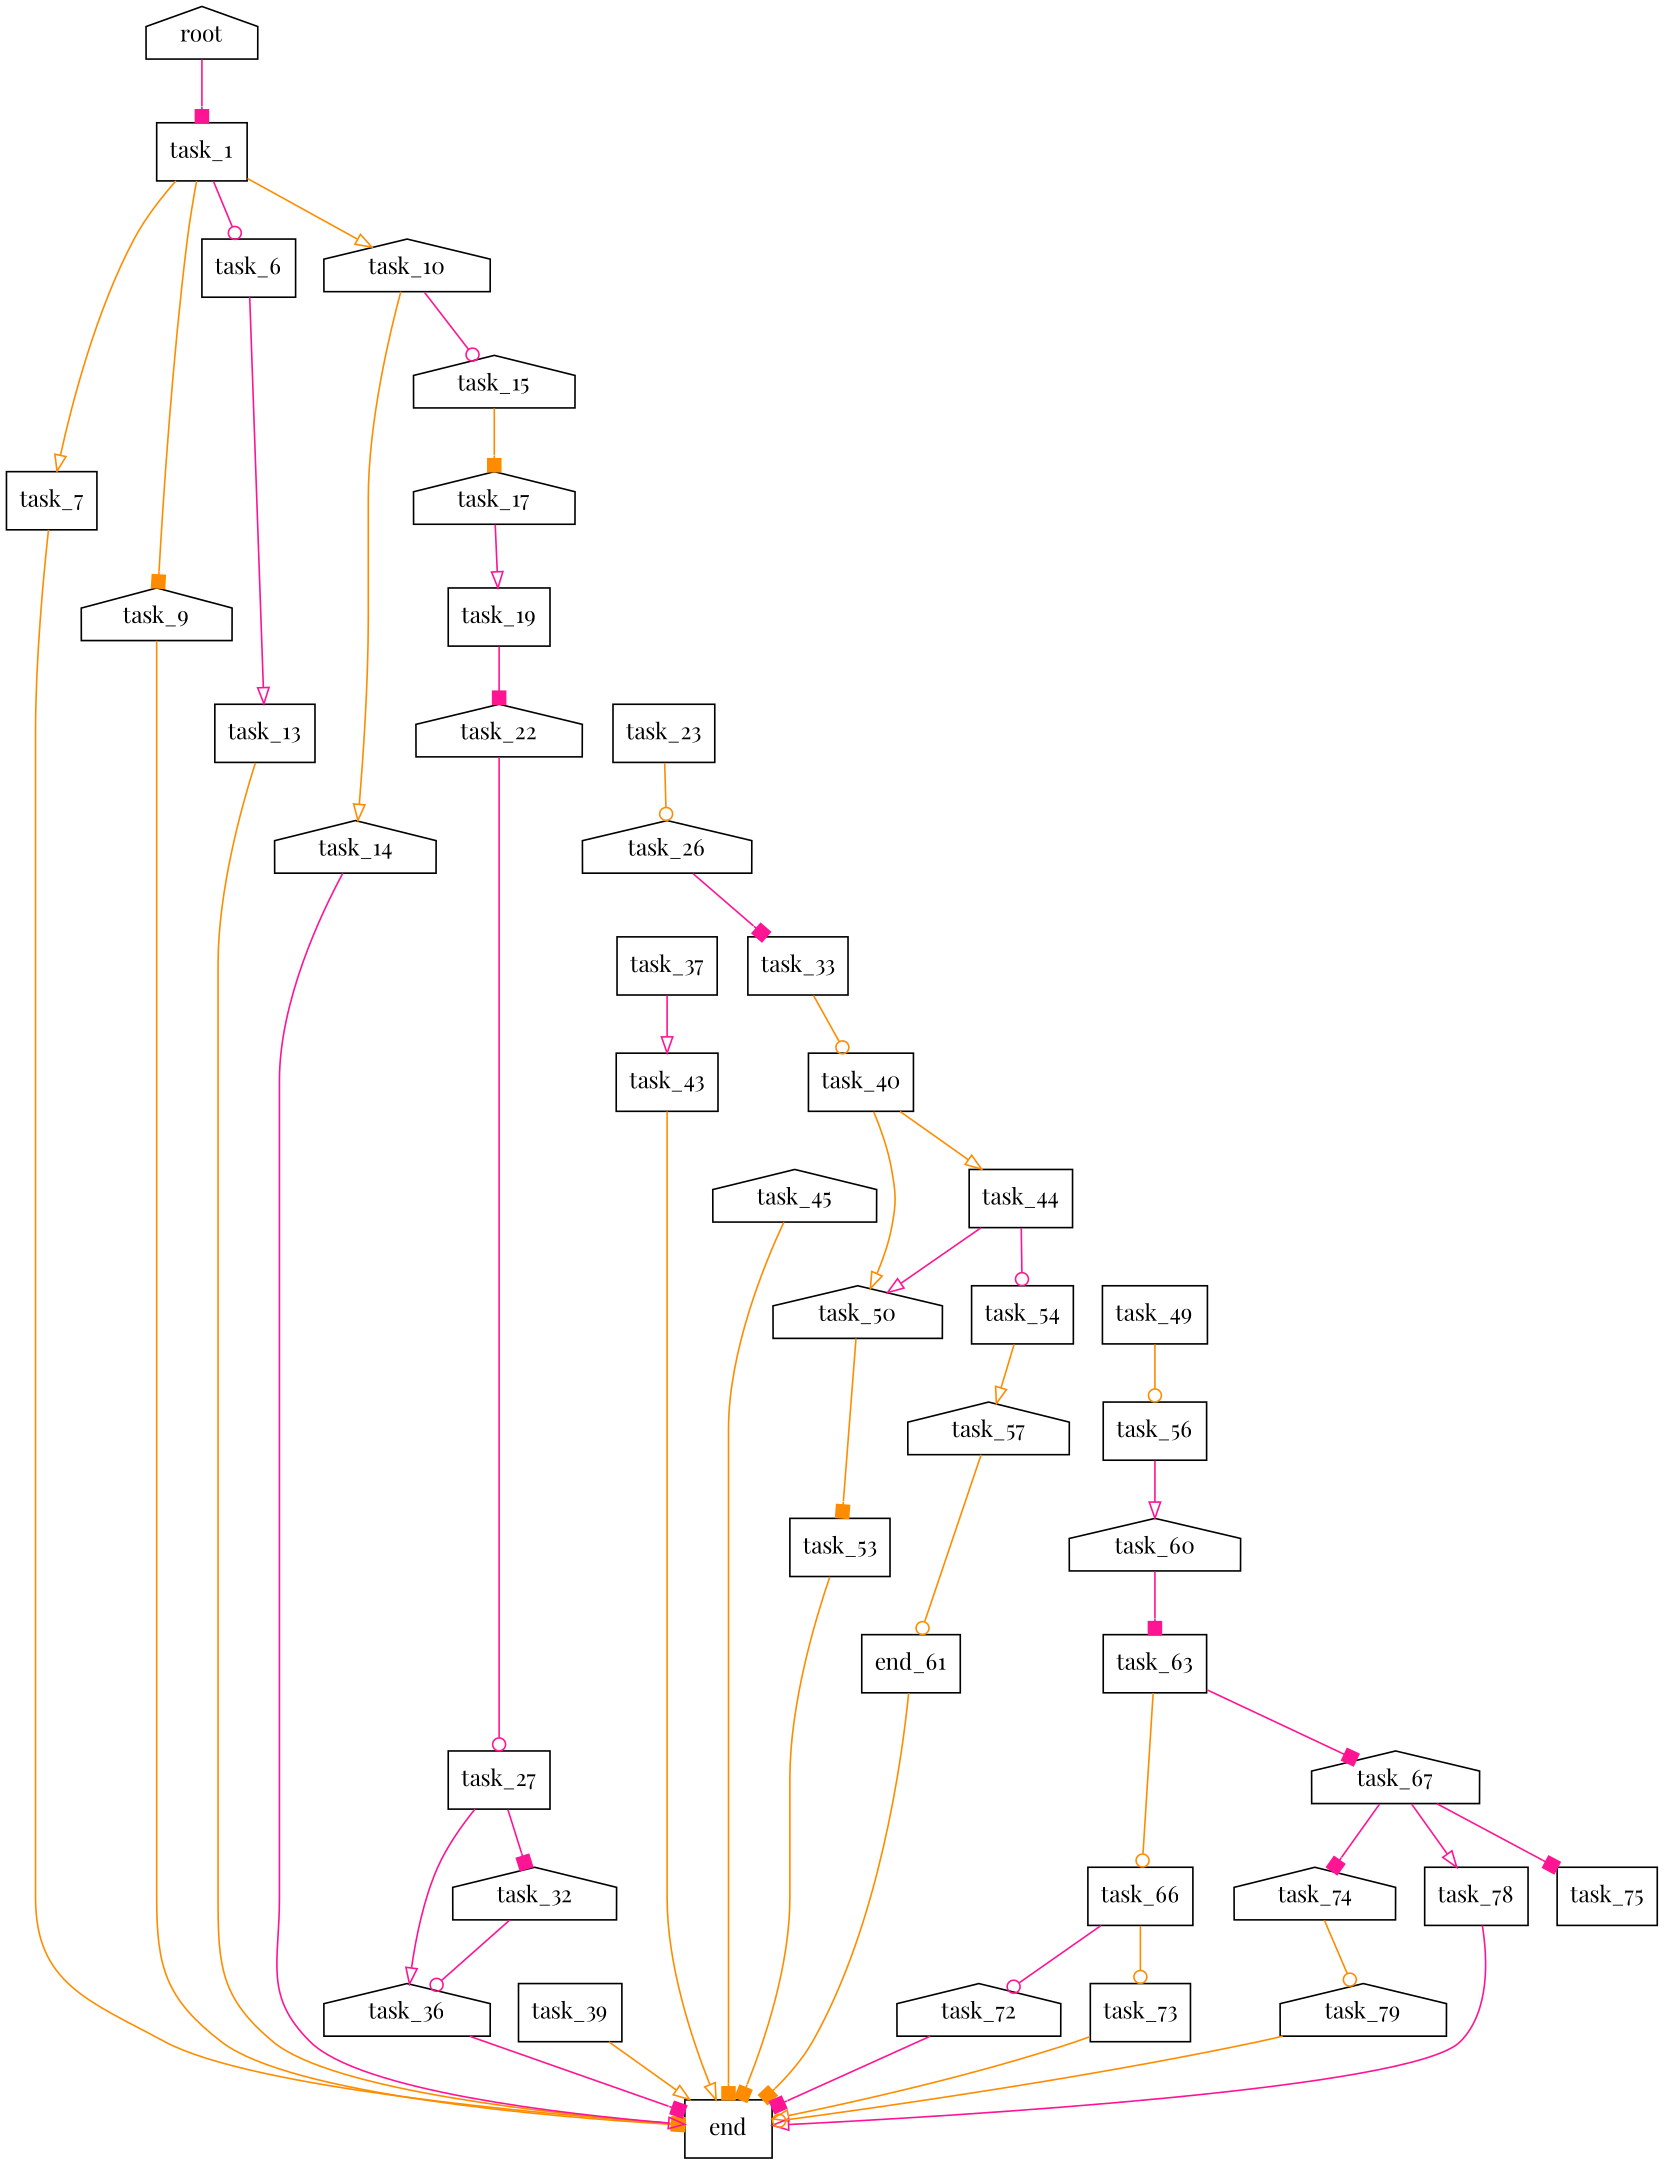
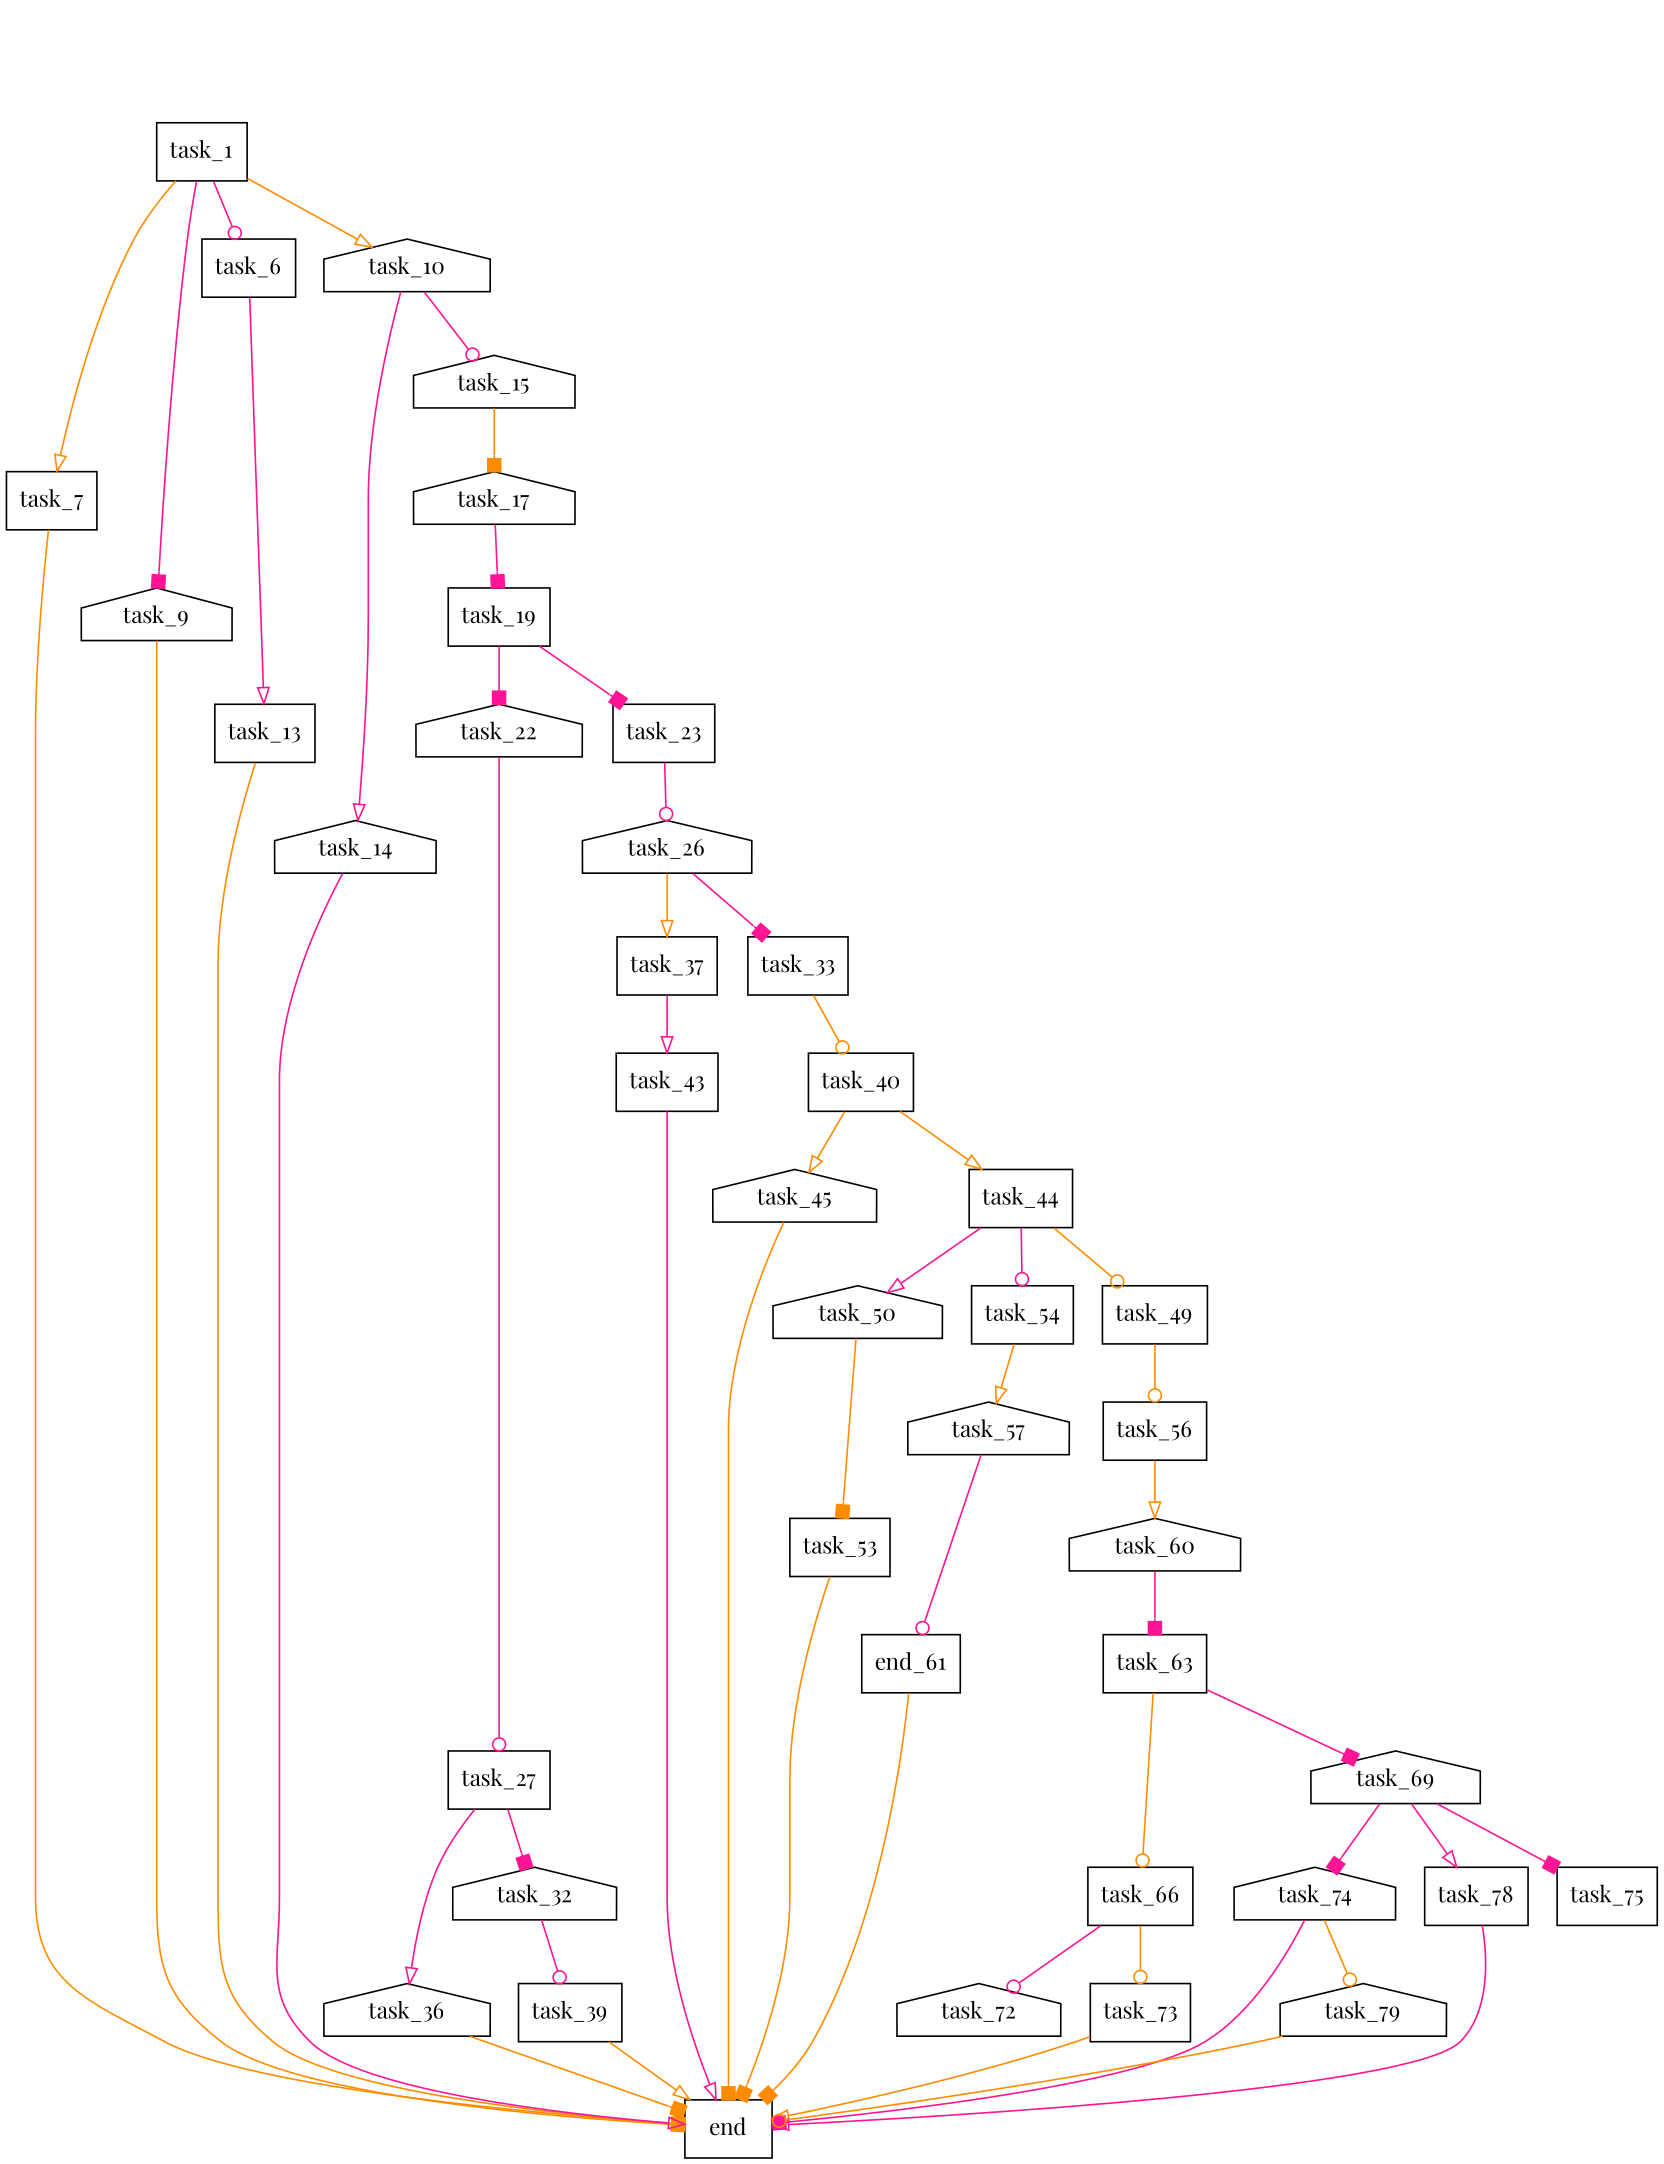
node "root": removed
edge "task_1" -> "task_9": color darkorange -> deeppink
edge "task_10" -> "task_14": color darkorange -> deeppink
edge "task_17" -> "task_19": arrowhead onormal -> box
edge "task_19" -> "task_23": added
edge "task_23" -> "task_26": color darkorange -> deeppink
edge "task_26" -> "task_37": added
edge "task_40" -> "task_50": now "task_40" -> "task_45"
edge "task_44" -> "task_49": added
edge "task_56" -> "task_60": color deeppink -> darkorange
edge "task_57" -> "end_61": color darkorange -> deeppink
edge "task_43" -> "end": color darkorange -> deeppink
node "task_67": label "task_67" -> "task_69"
edge "task_32" -> "task_36": now "task_32" -> "task_39"
edge "task_72" -> "end": now "task_74" -> "end"
edge "task_36" -> "end": color deeppink -> darkorange
